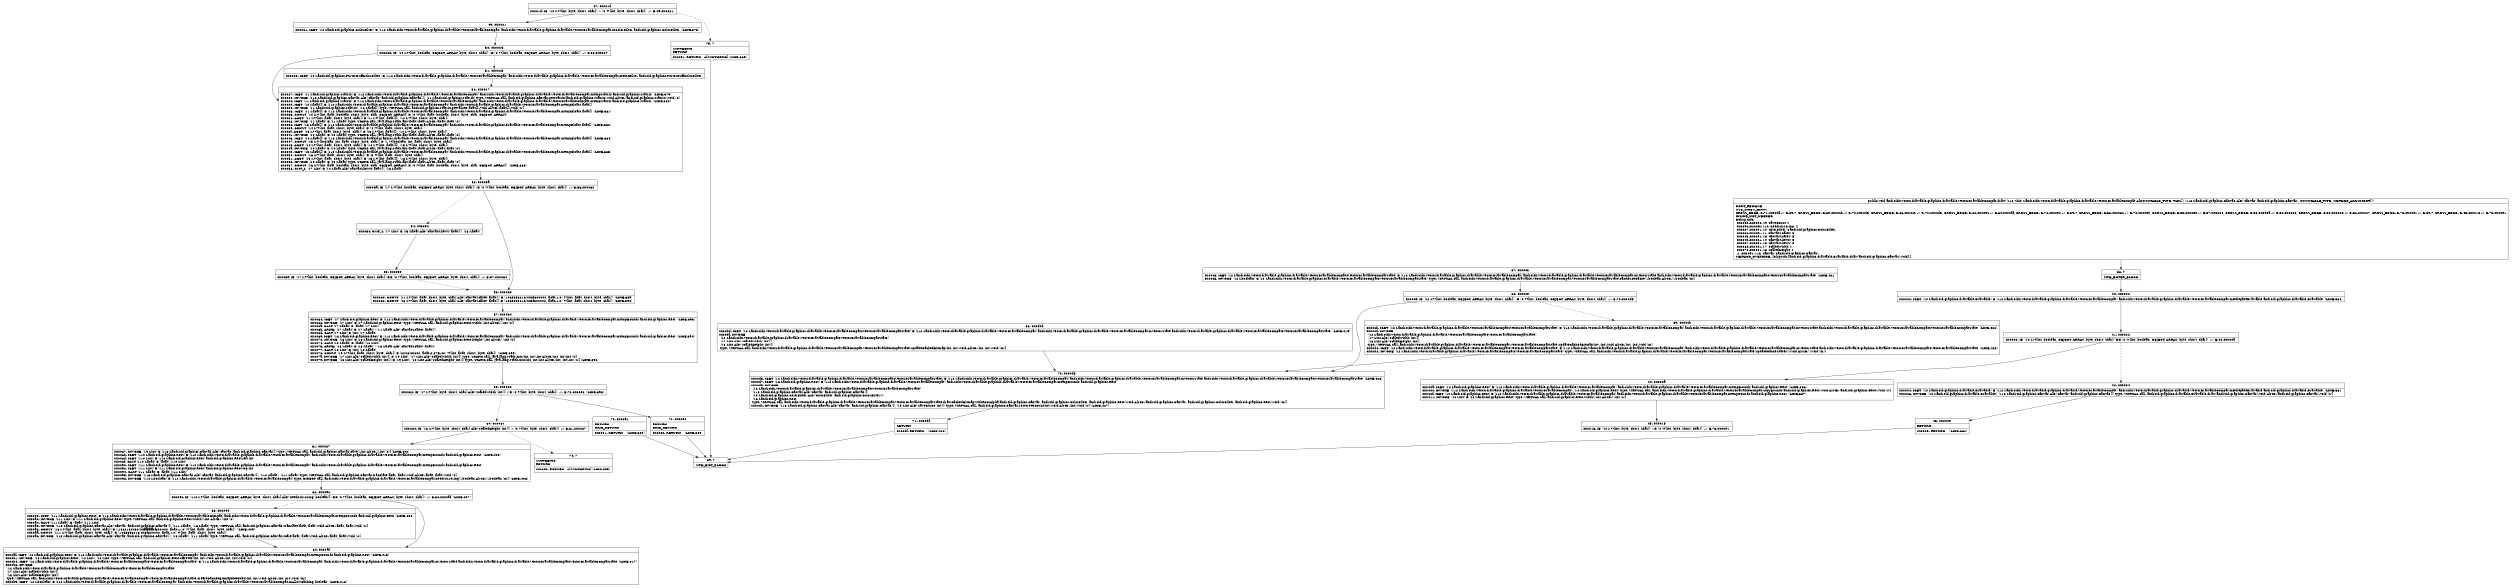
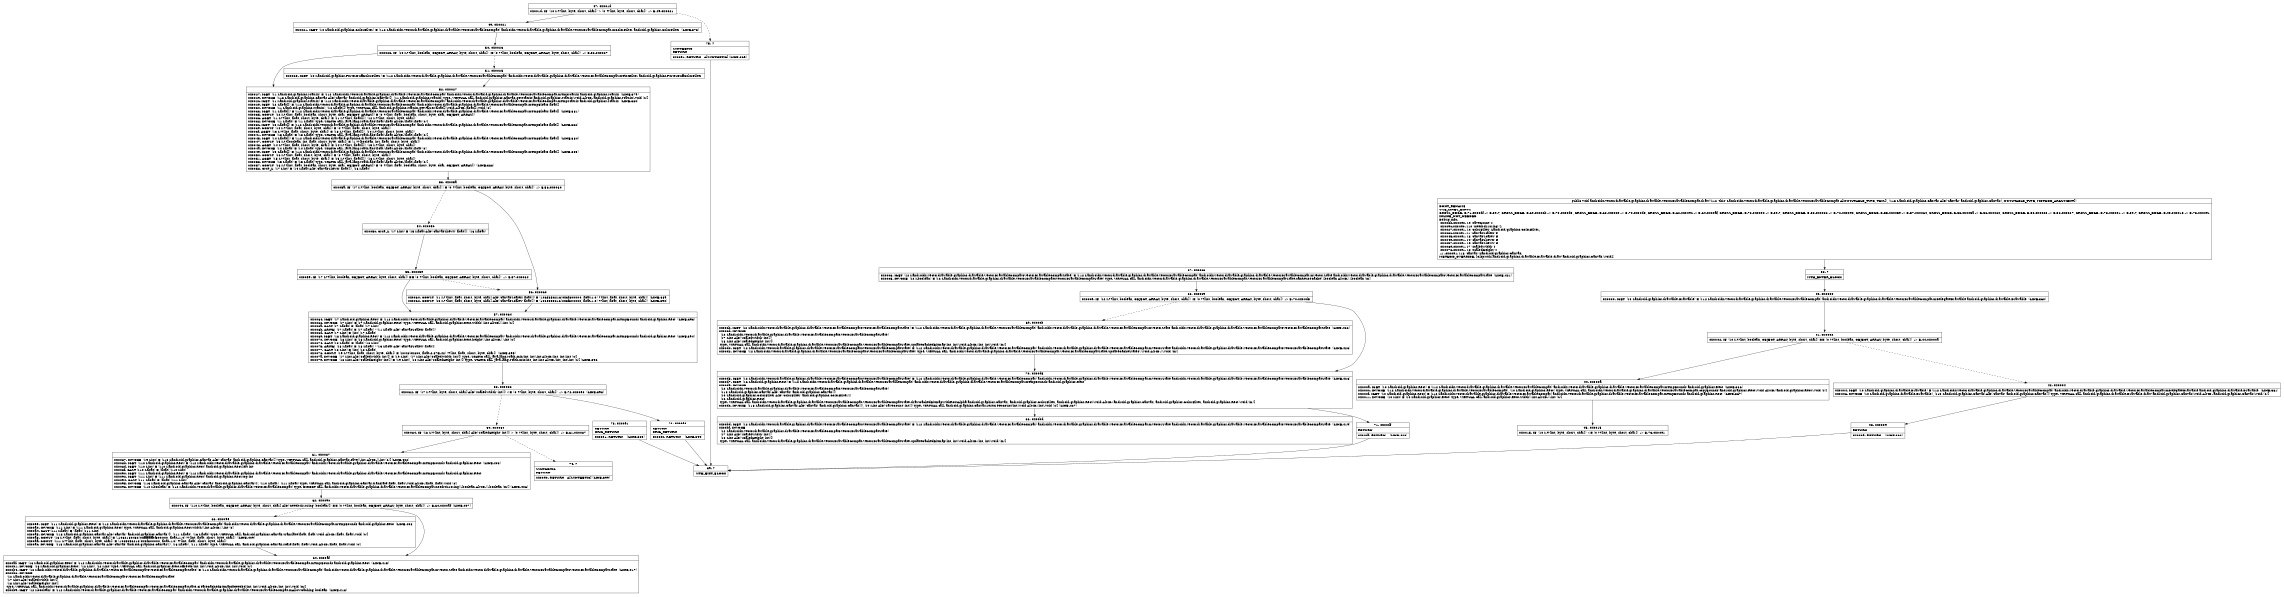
edge "55: 0x005e" -> "57: 0x0064": added
edge "66: 0x00bd" -> "70: 0x00d5": reversed
